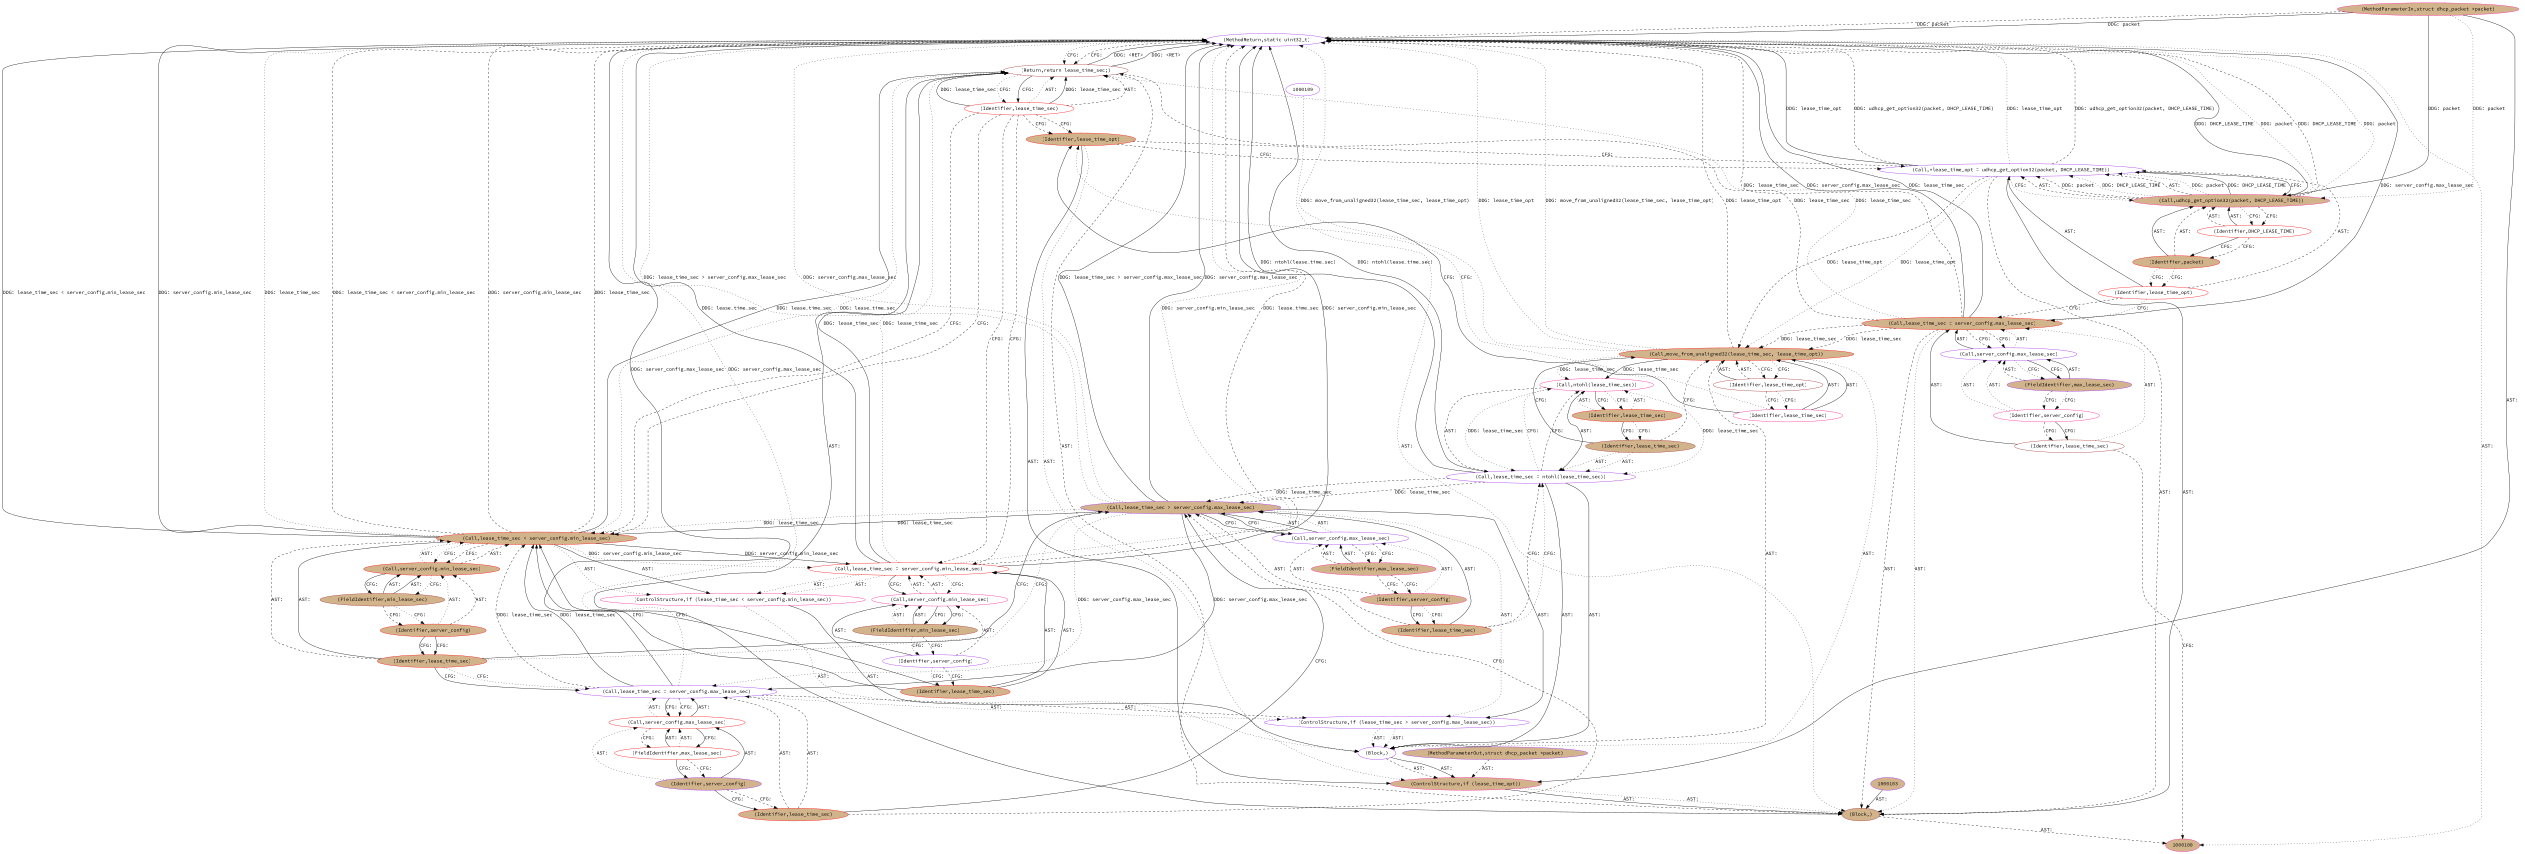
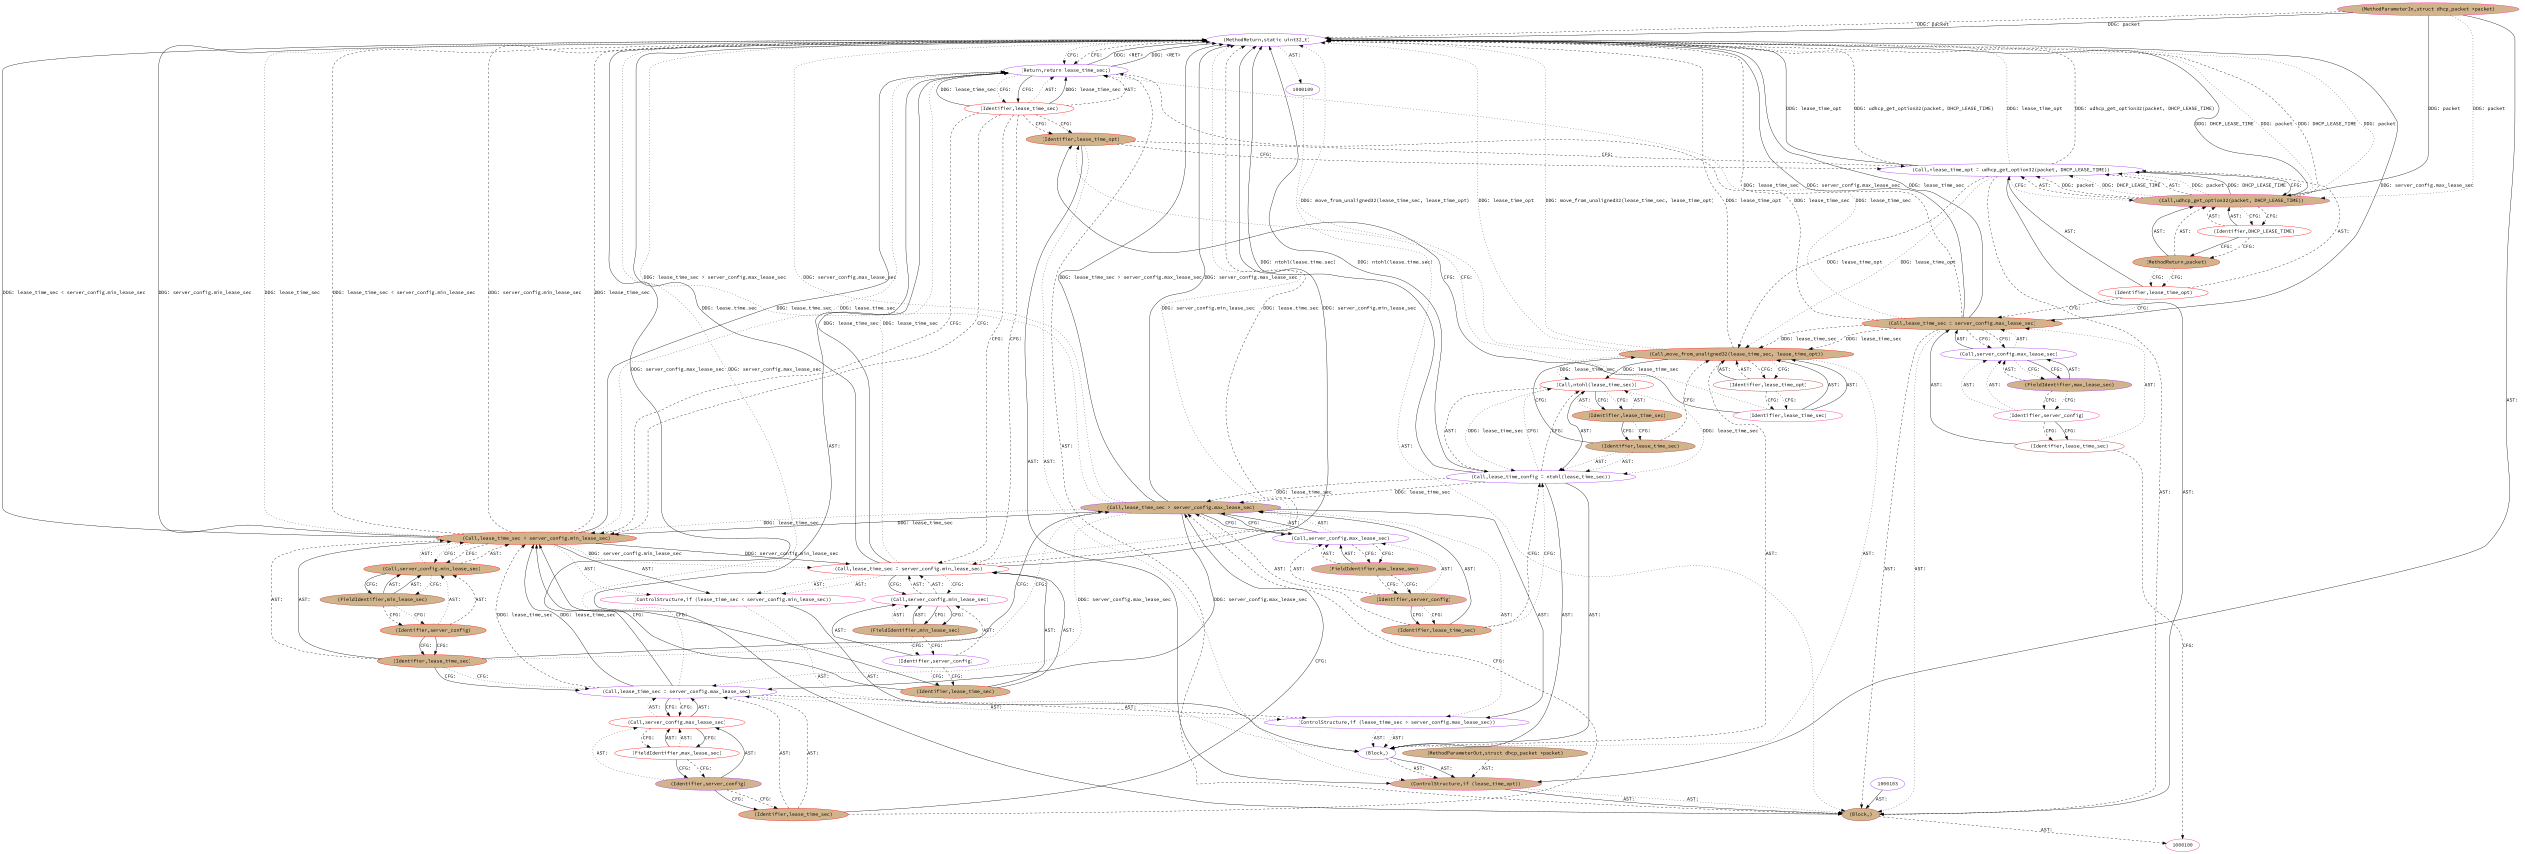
node "(Return,return lease_time_sec;)": color brown -> purple
edge "(MethodReturn,static uint32_t)" -> "1000100": now "(MethodReturn,static uint32_t)" -> "1000109"
node "(Identifier,packet)": label "(Identifier,packet)" -> "(MethodReturn,packet)"
node "(Call,ntohl(lease_time_sec))": color deeppink -> red
node "(Call,lease_time_sec = ntohl(lease_time_sec))": label "(Call,lease_time_sec = ntohl(lease_time_sec))" -> "(Call,lease_time_config = ntohl(lease_time_sec))"
node "(MethodParameterOut,struct dhcp_packet *packet)": color purple -> brown
node "1000103": fillcolor tan -> white
node "1000100": fillcolor tan -> white
